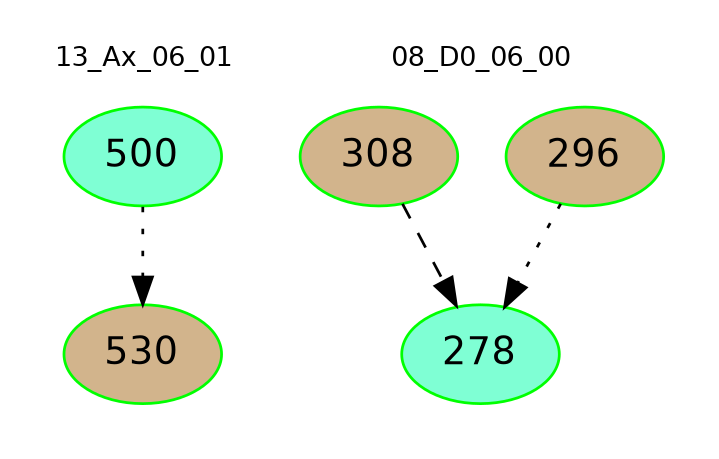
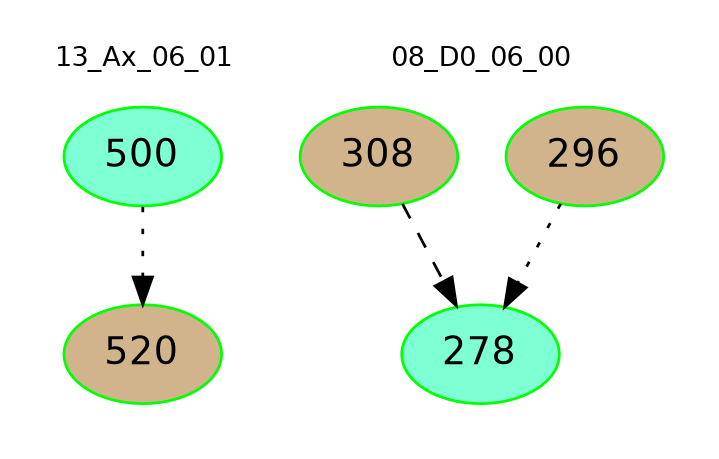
node "530": label "530" -> "520"
